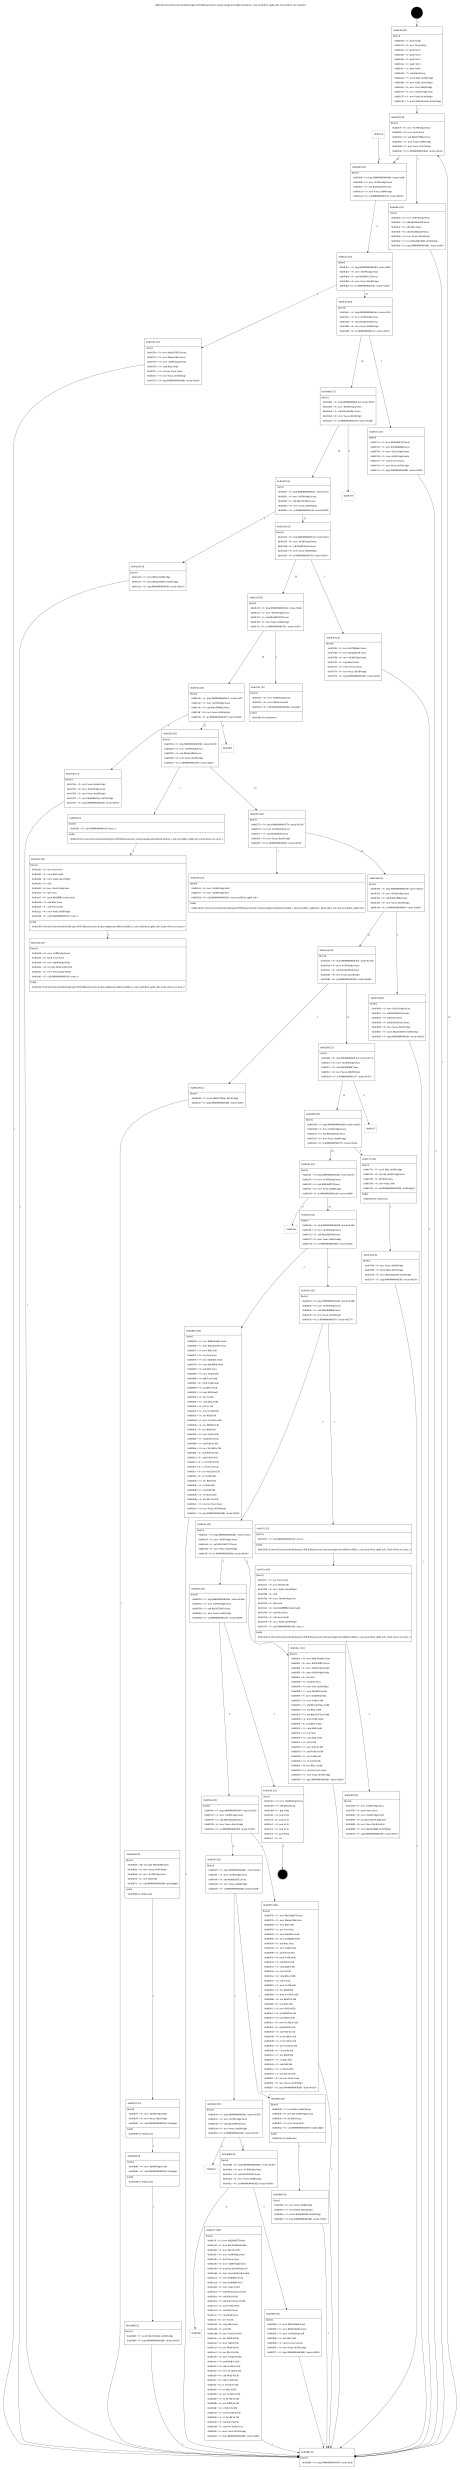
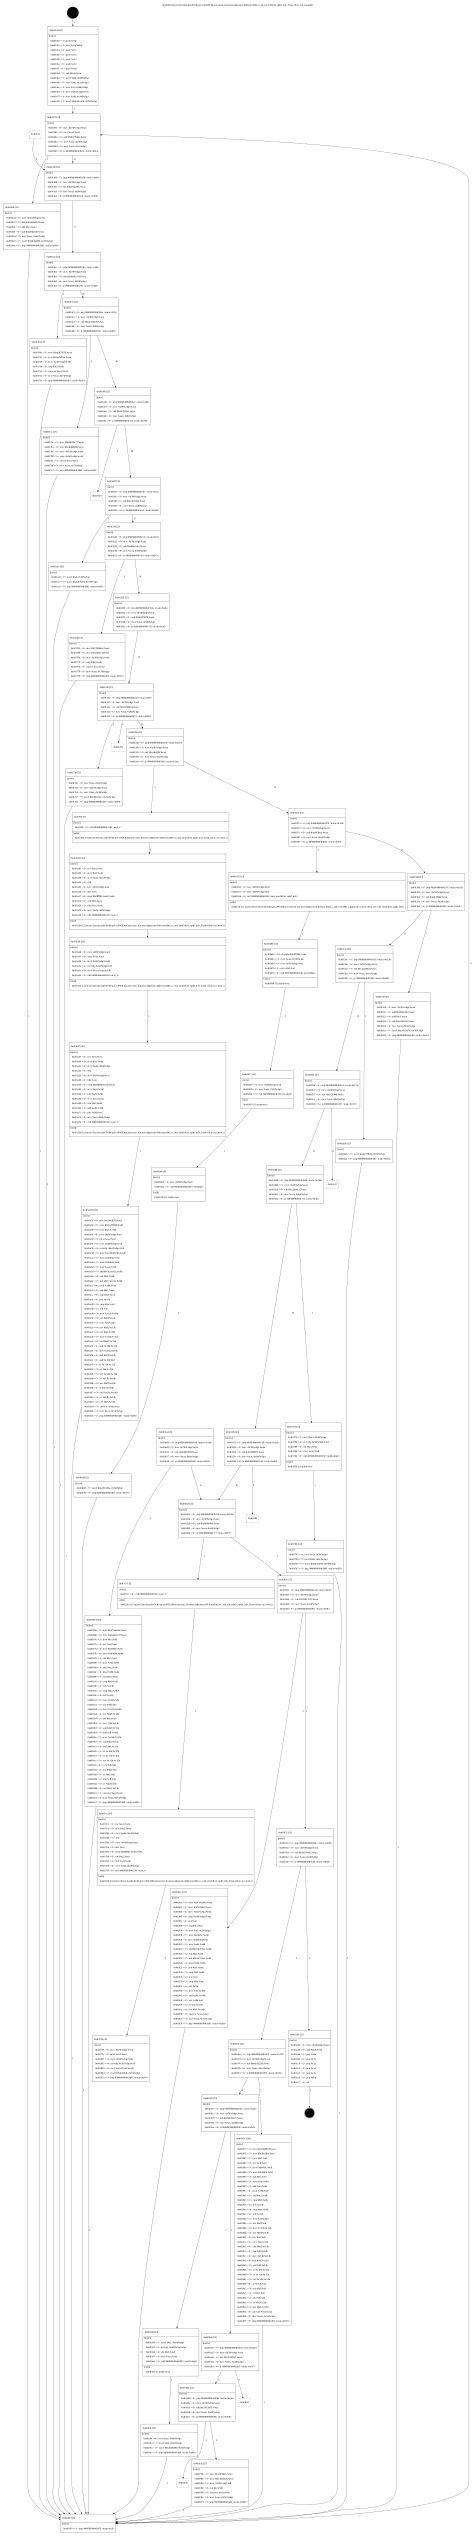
node "0x401741 [13]": removed
edge "0x401b53 [13]" -> "0x401b60 [23]": added, label "1"
node "0x401a47 [56]": added
edge "0x4015f1 [25]" -> "0x40160a [25]": now "0x4015f1 [25]" -> "0x401623 [25]"
